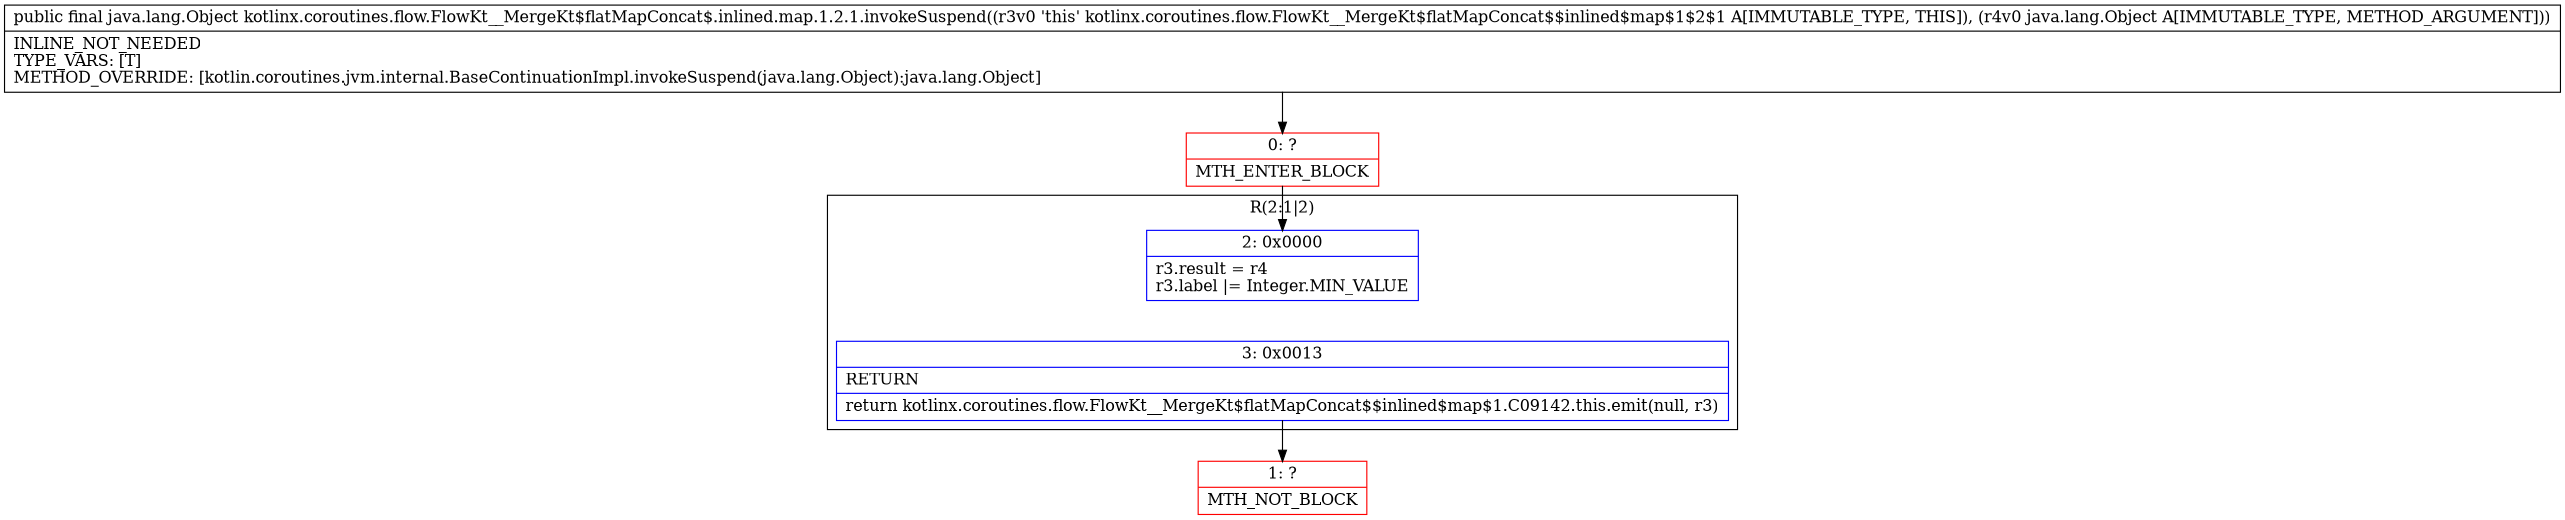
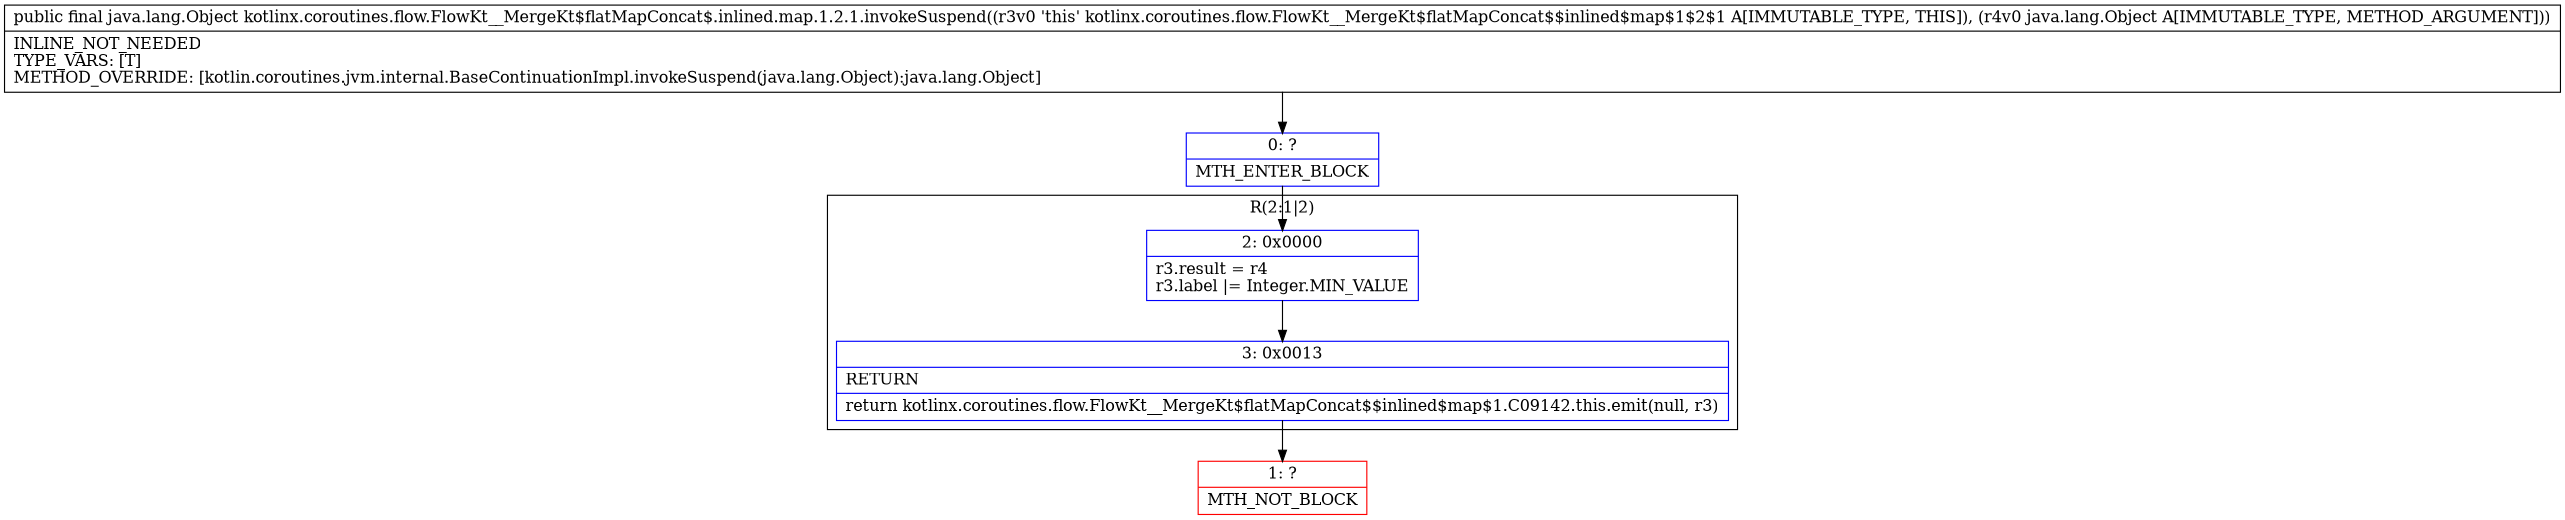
node "0: ?": color red -> blue
edge "2: 0x0000" -> "3: 0x0013": added
